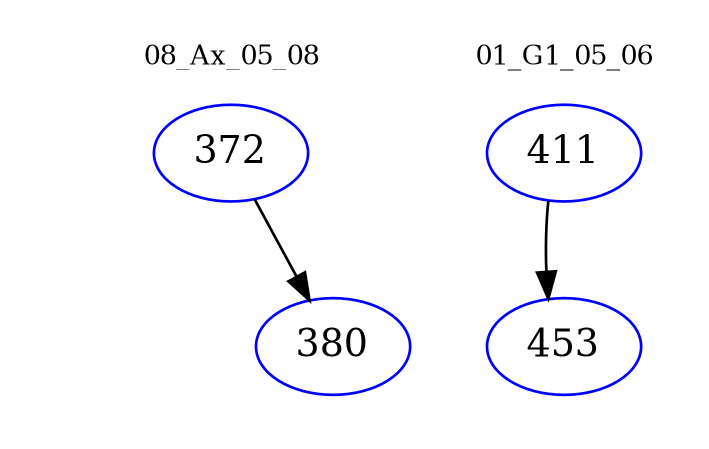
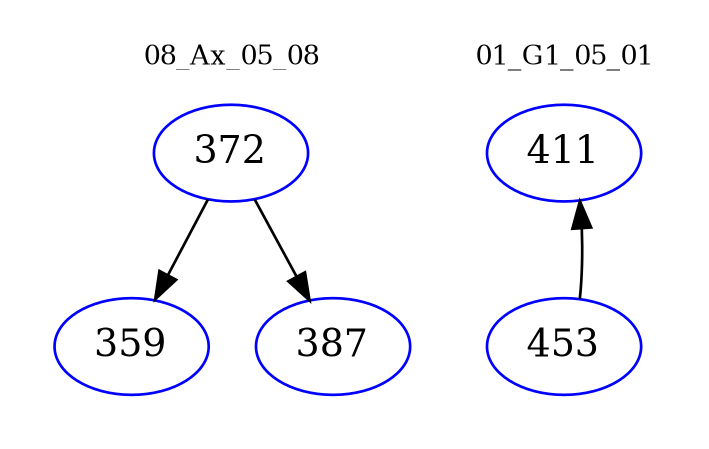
cluster "01_G1_05_06": label "01_G1_05_06" -> "01_G1_05_01"
edge "411" -> "453": reversed
node "359": added
node "380": label "380" -> "387"
